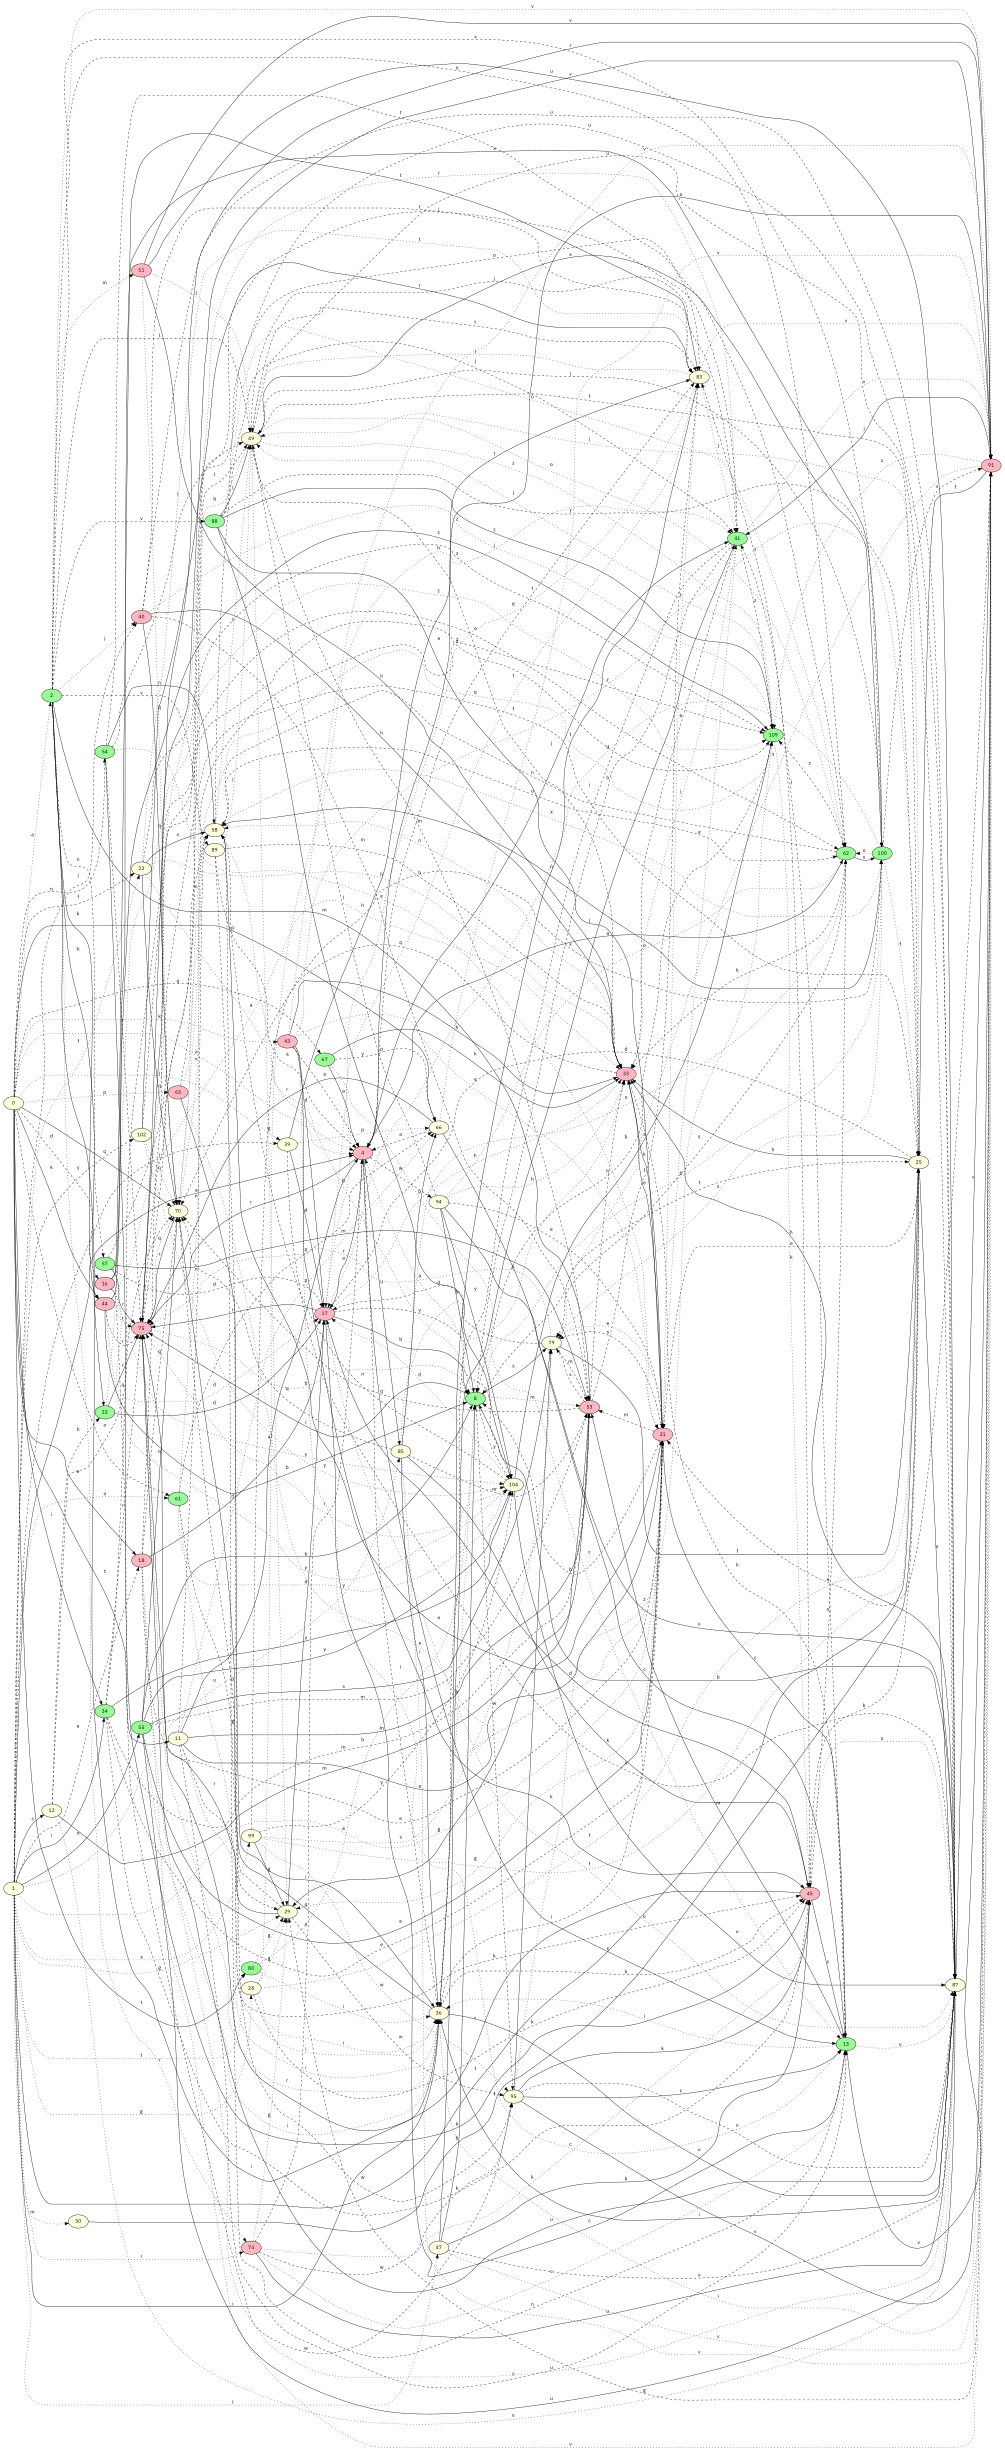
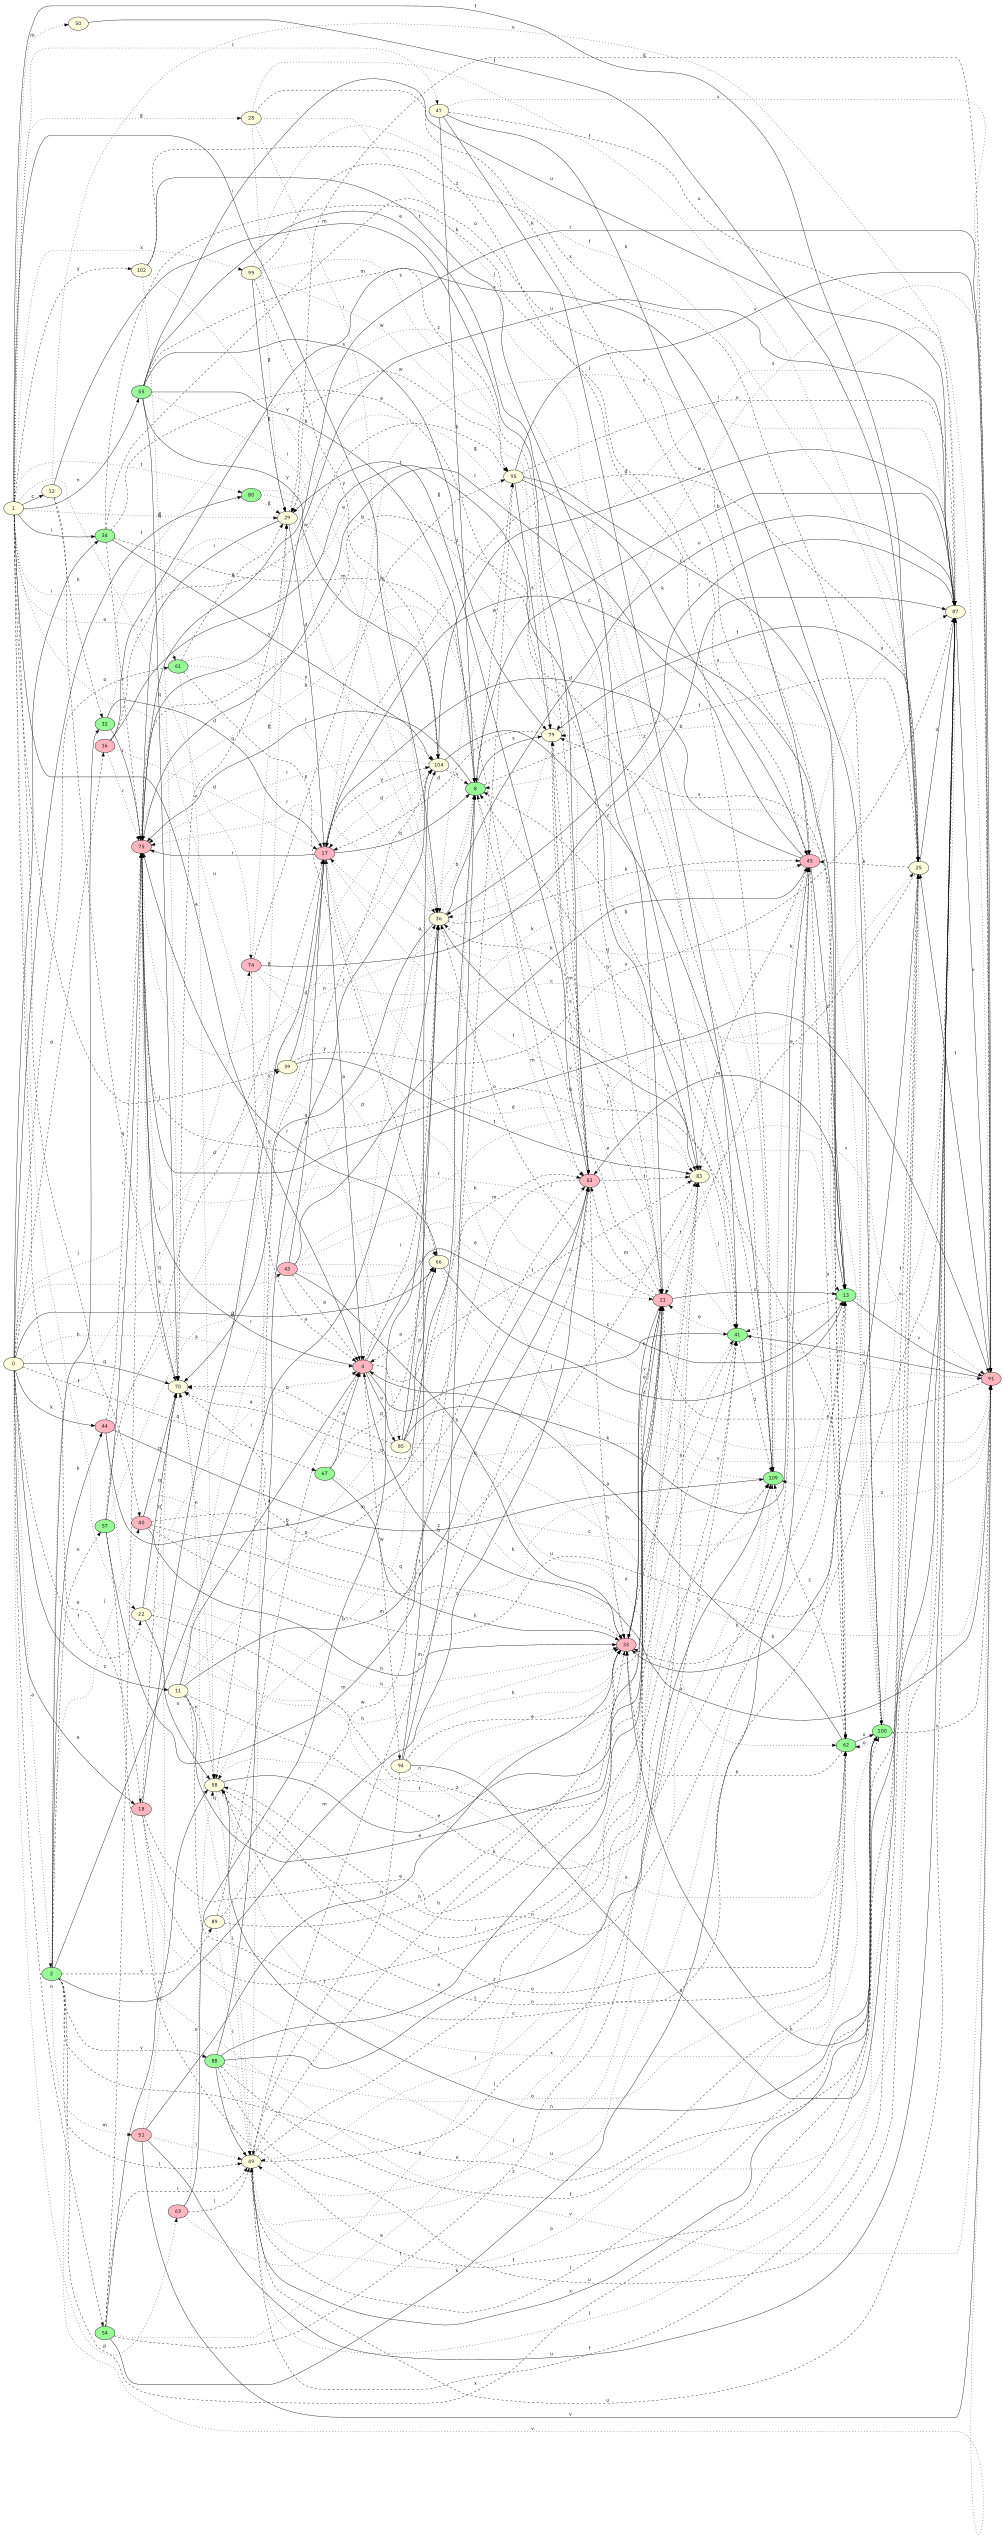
edge "8" -> "104": reversed
